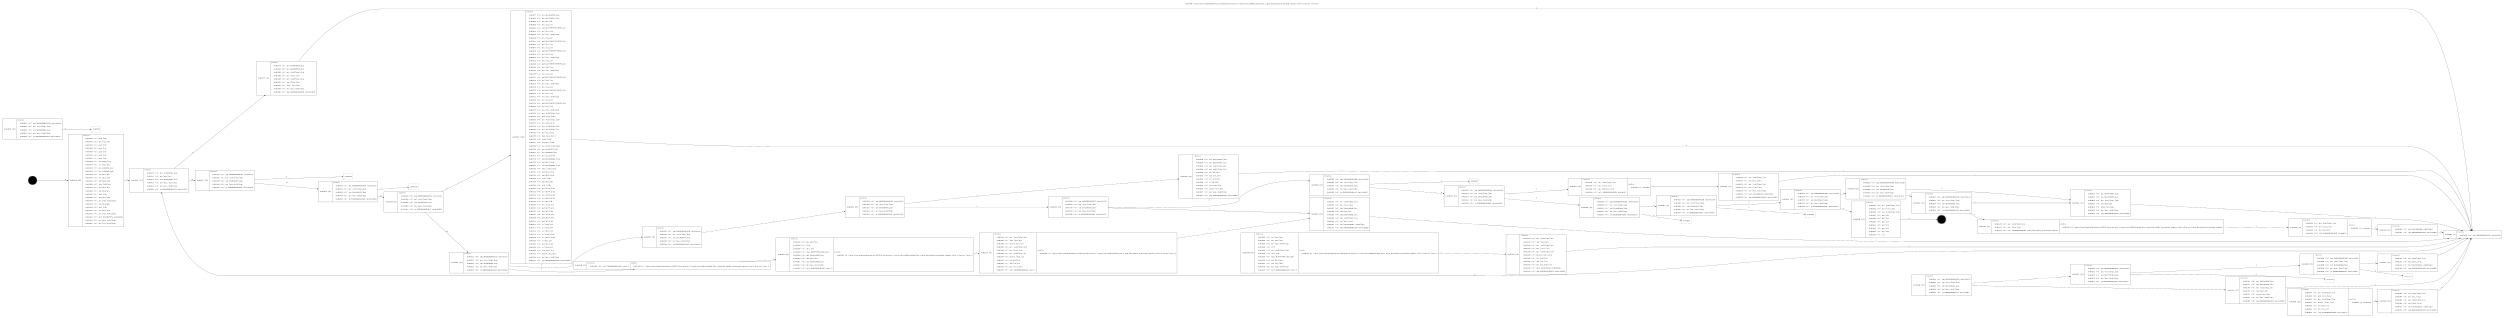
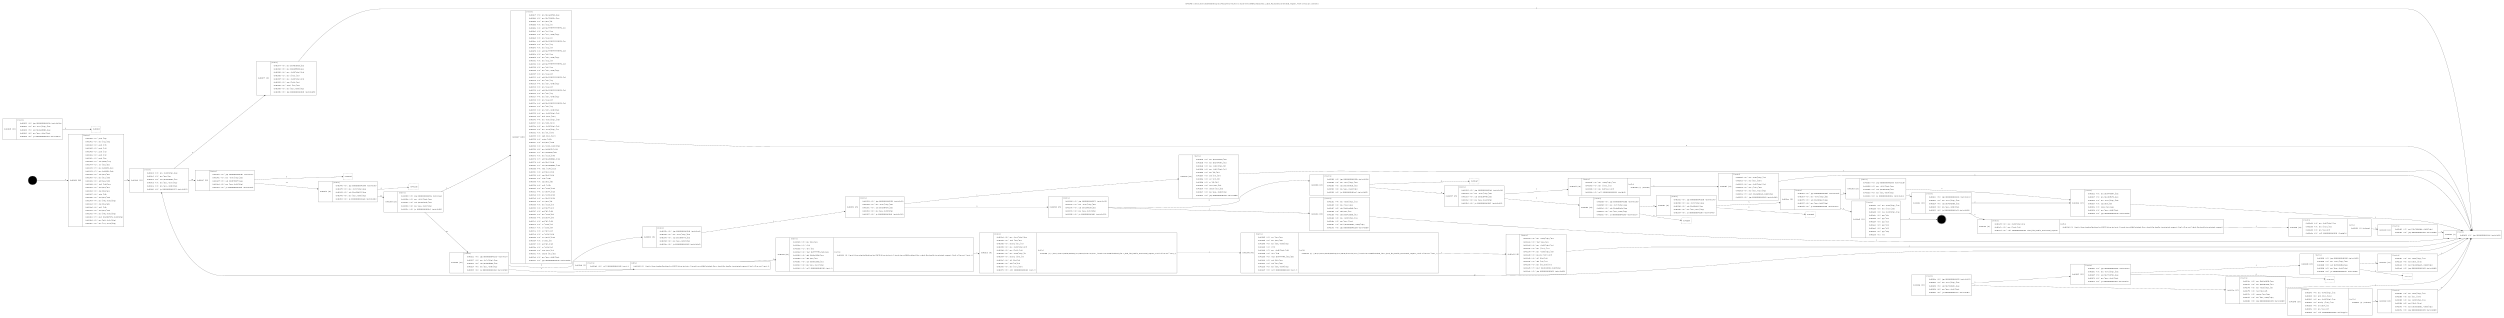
edge "0x4019cd [41]" -> "0x401a51 [39]": now "0x4019cd [41]" -> "0x4019f6 [46]"
